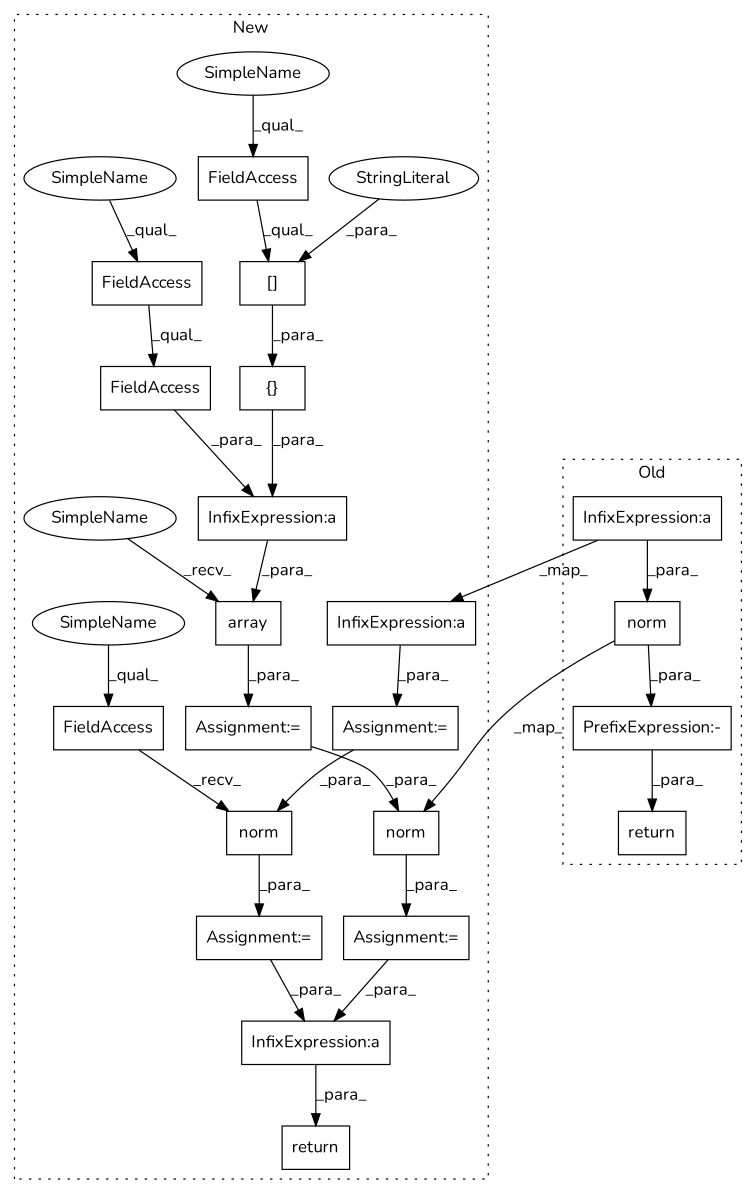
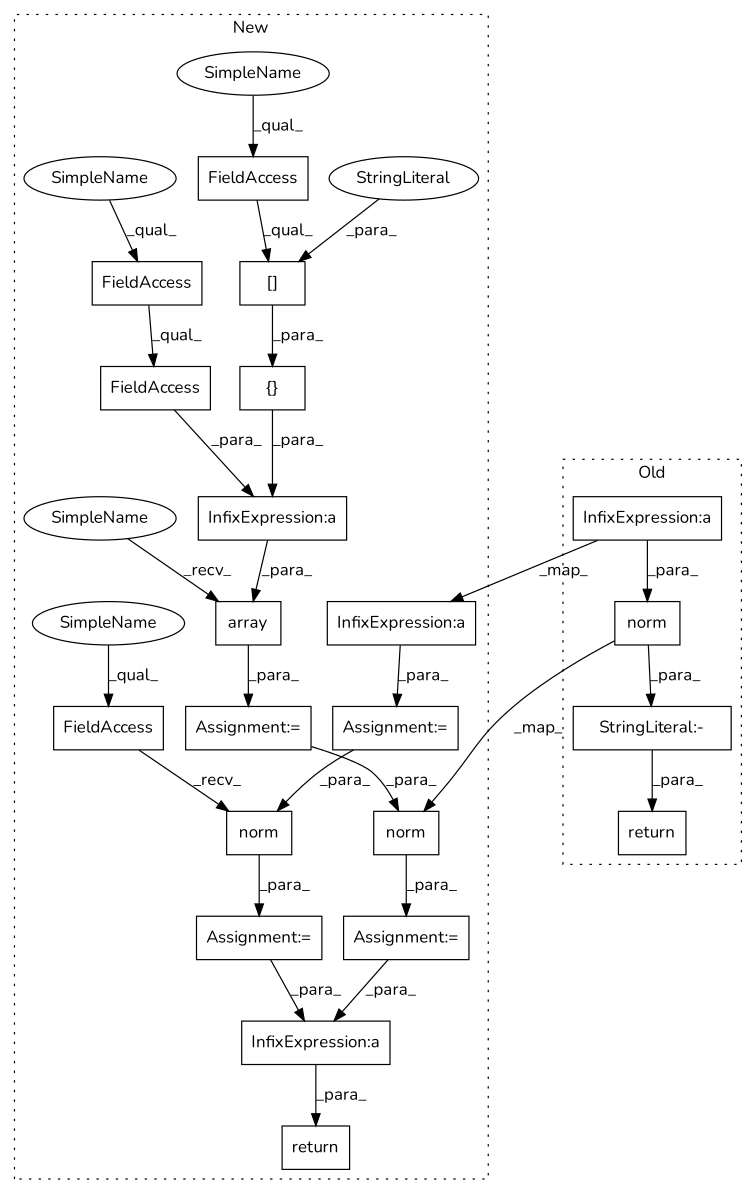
node "PrefixExpression:-": label "PrefixExpression:-" -> "StringLiteral:-"
